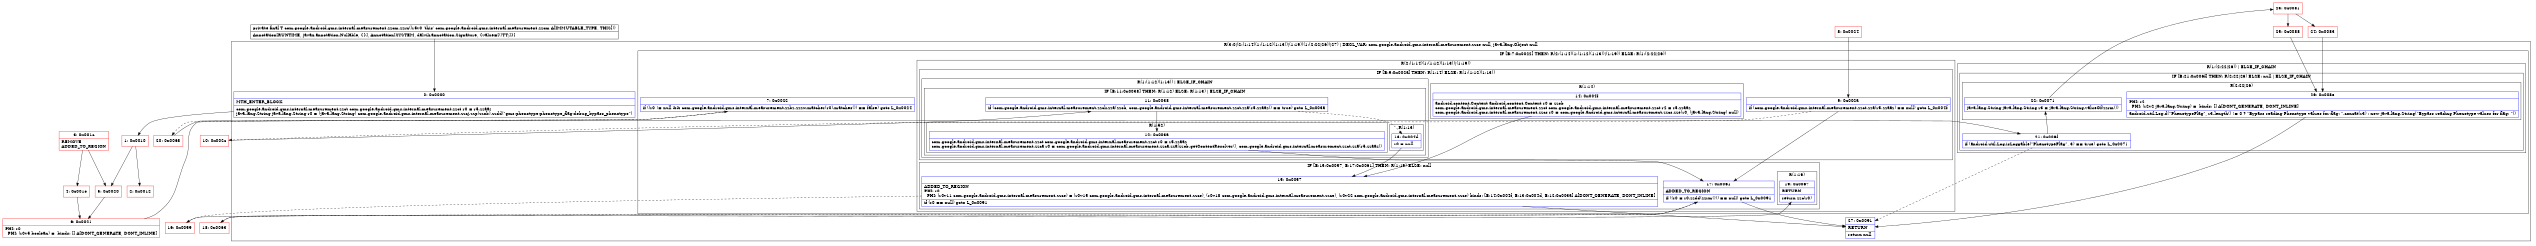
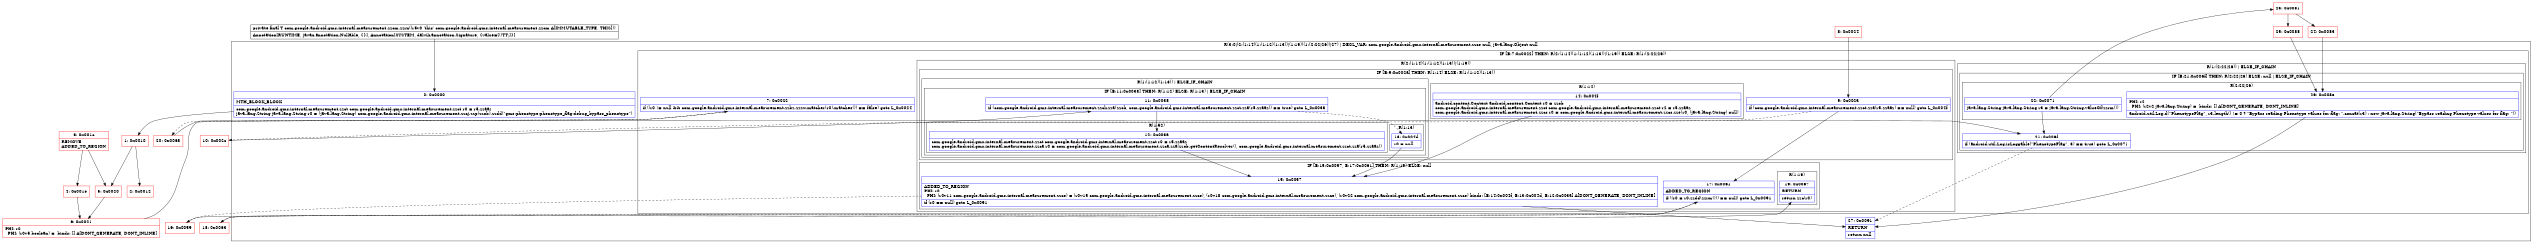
node "0: 0x0000": text "MTH_ENTER_BLOCK" -> "MTH_BLOCK_BLOCK"
edge "21: 0x006f" -> "22: 0x0071": reversed
edge "12: 0x003a" -> "17: 0x0061": now "12: 0x003a" -> "15: 0x0057"
edge "17: 0x0061" -> "27: 0x0091": removed
